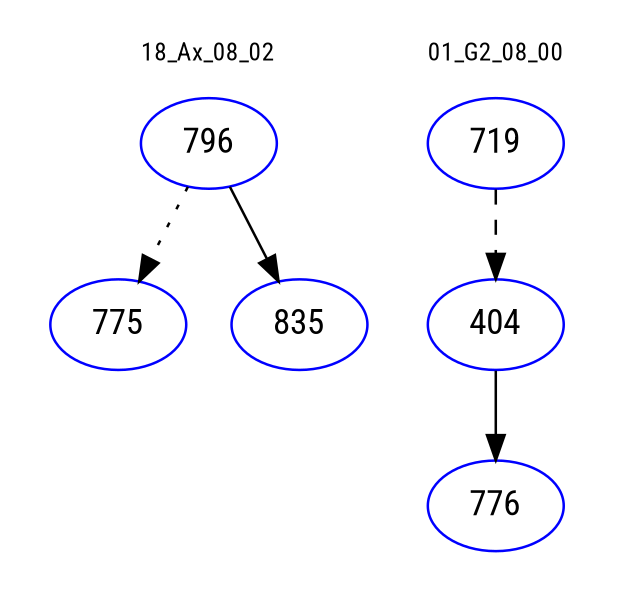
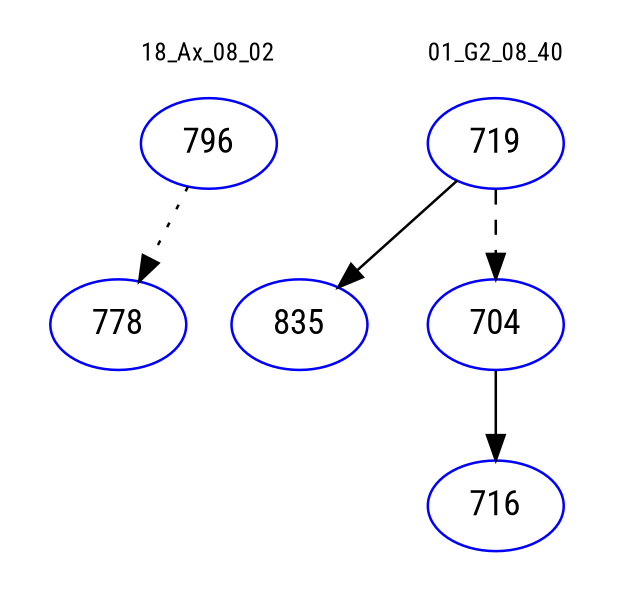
cluster "01_G2_08_00": label "01_G2_08_00" -> "01_G2_08_40"
edge "796" -> "835": now "719" -> "835"
node "775": label "775" -> "778"
node "404": label "404" -> "704"
node "776": label "776" -> "716"
